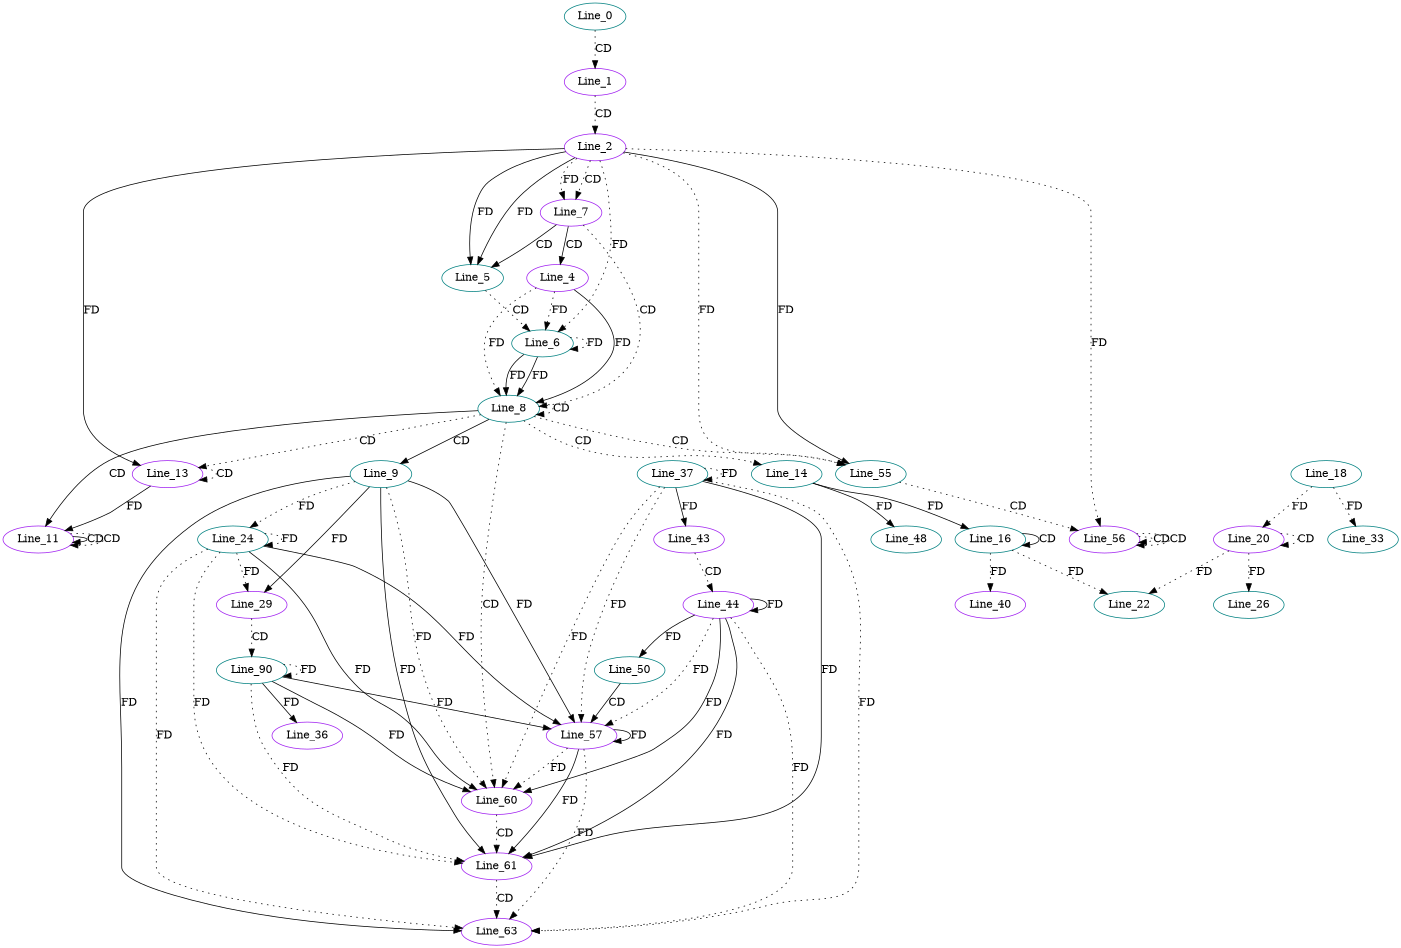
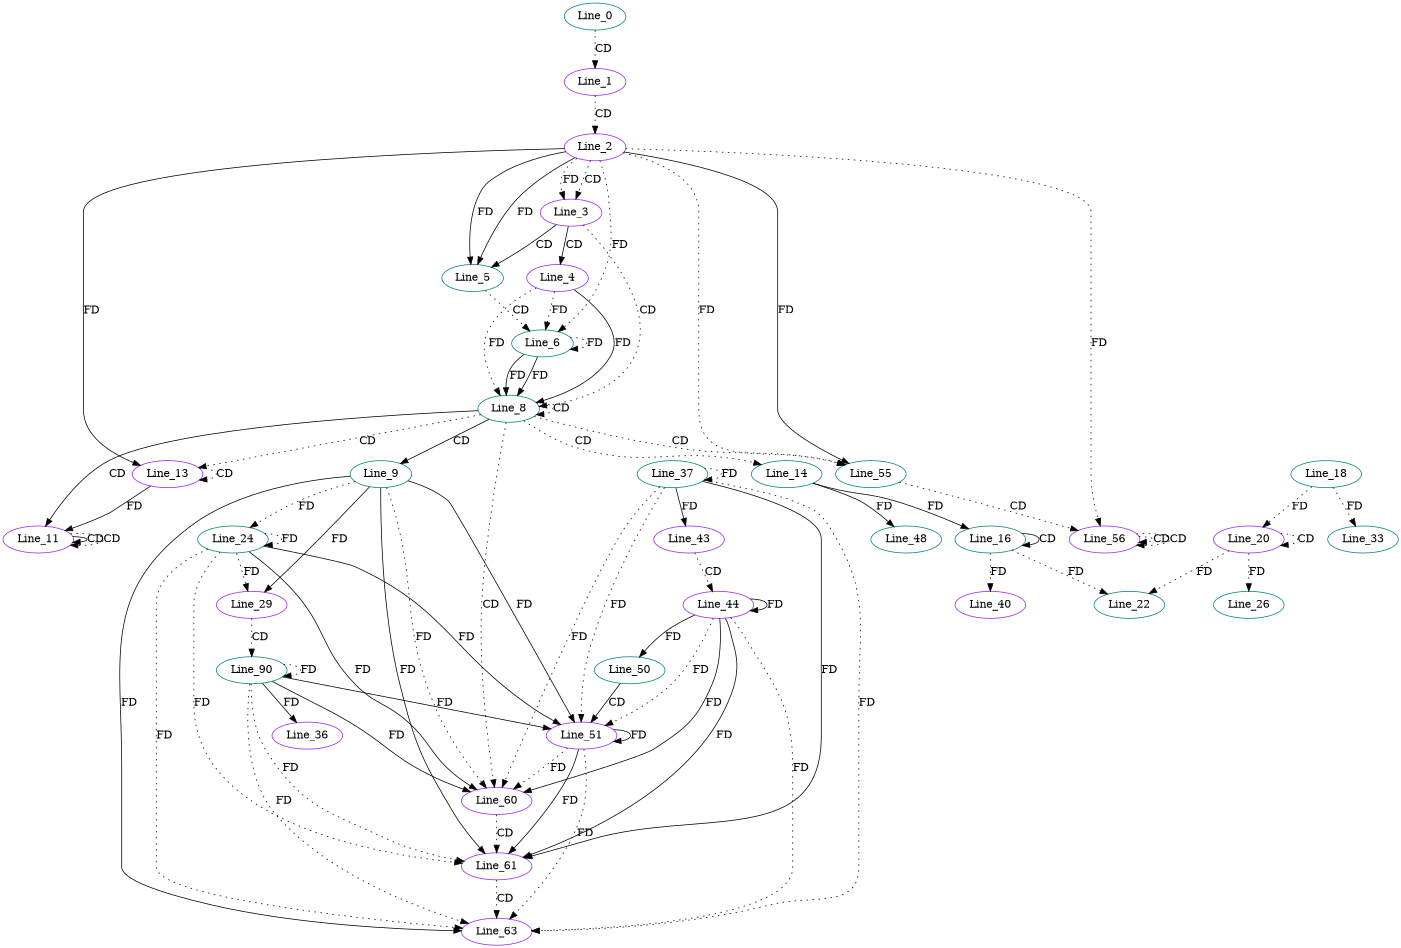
node "Line_7": label "Line_7" -> "Line_3"
node "Line_57": label "Line_57" -> "Line_51"
edge "Line_90" -> "Line_63": added, label "FD"
